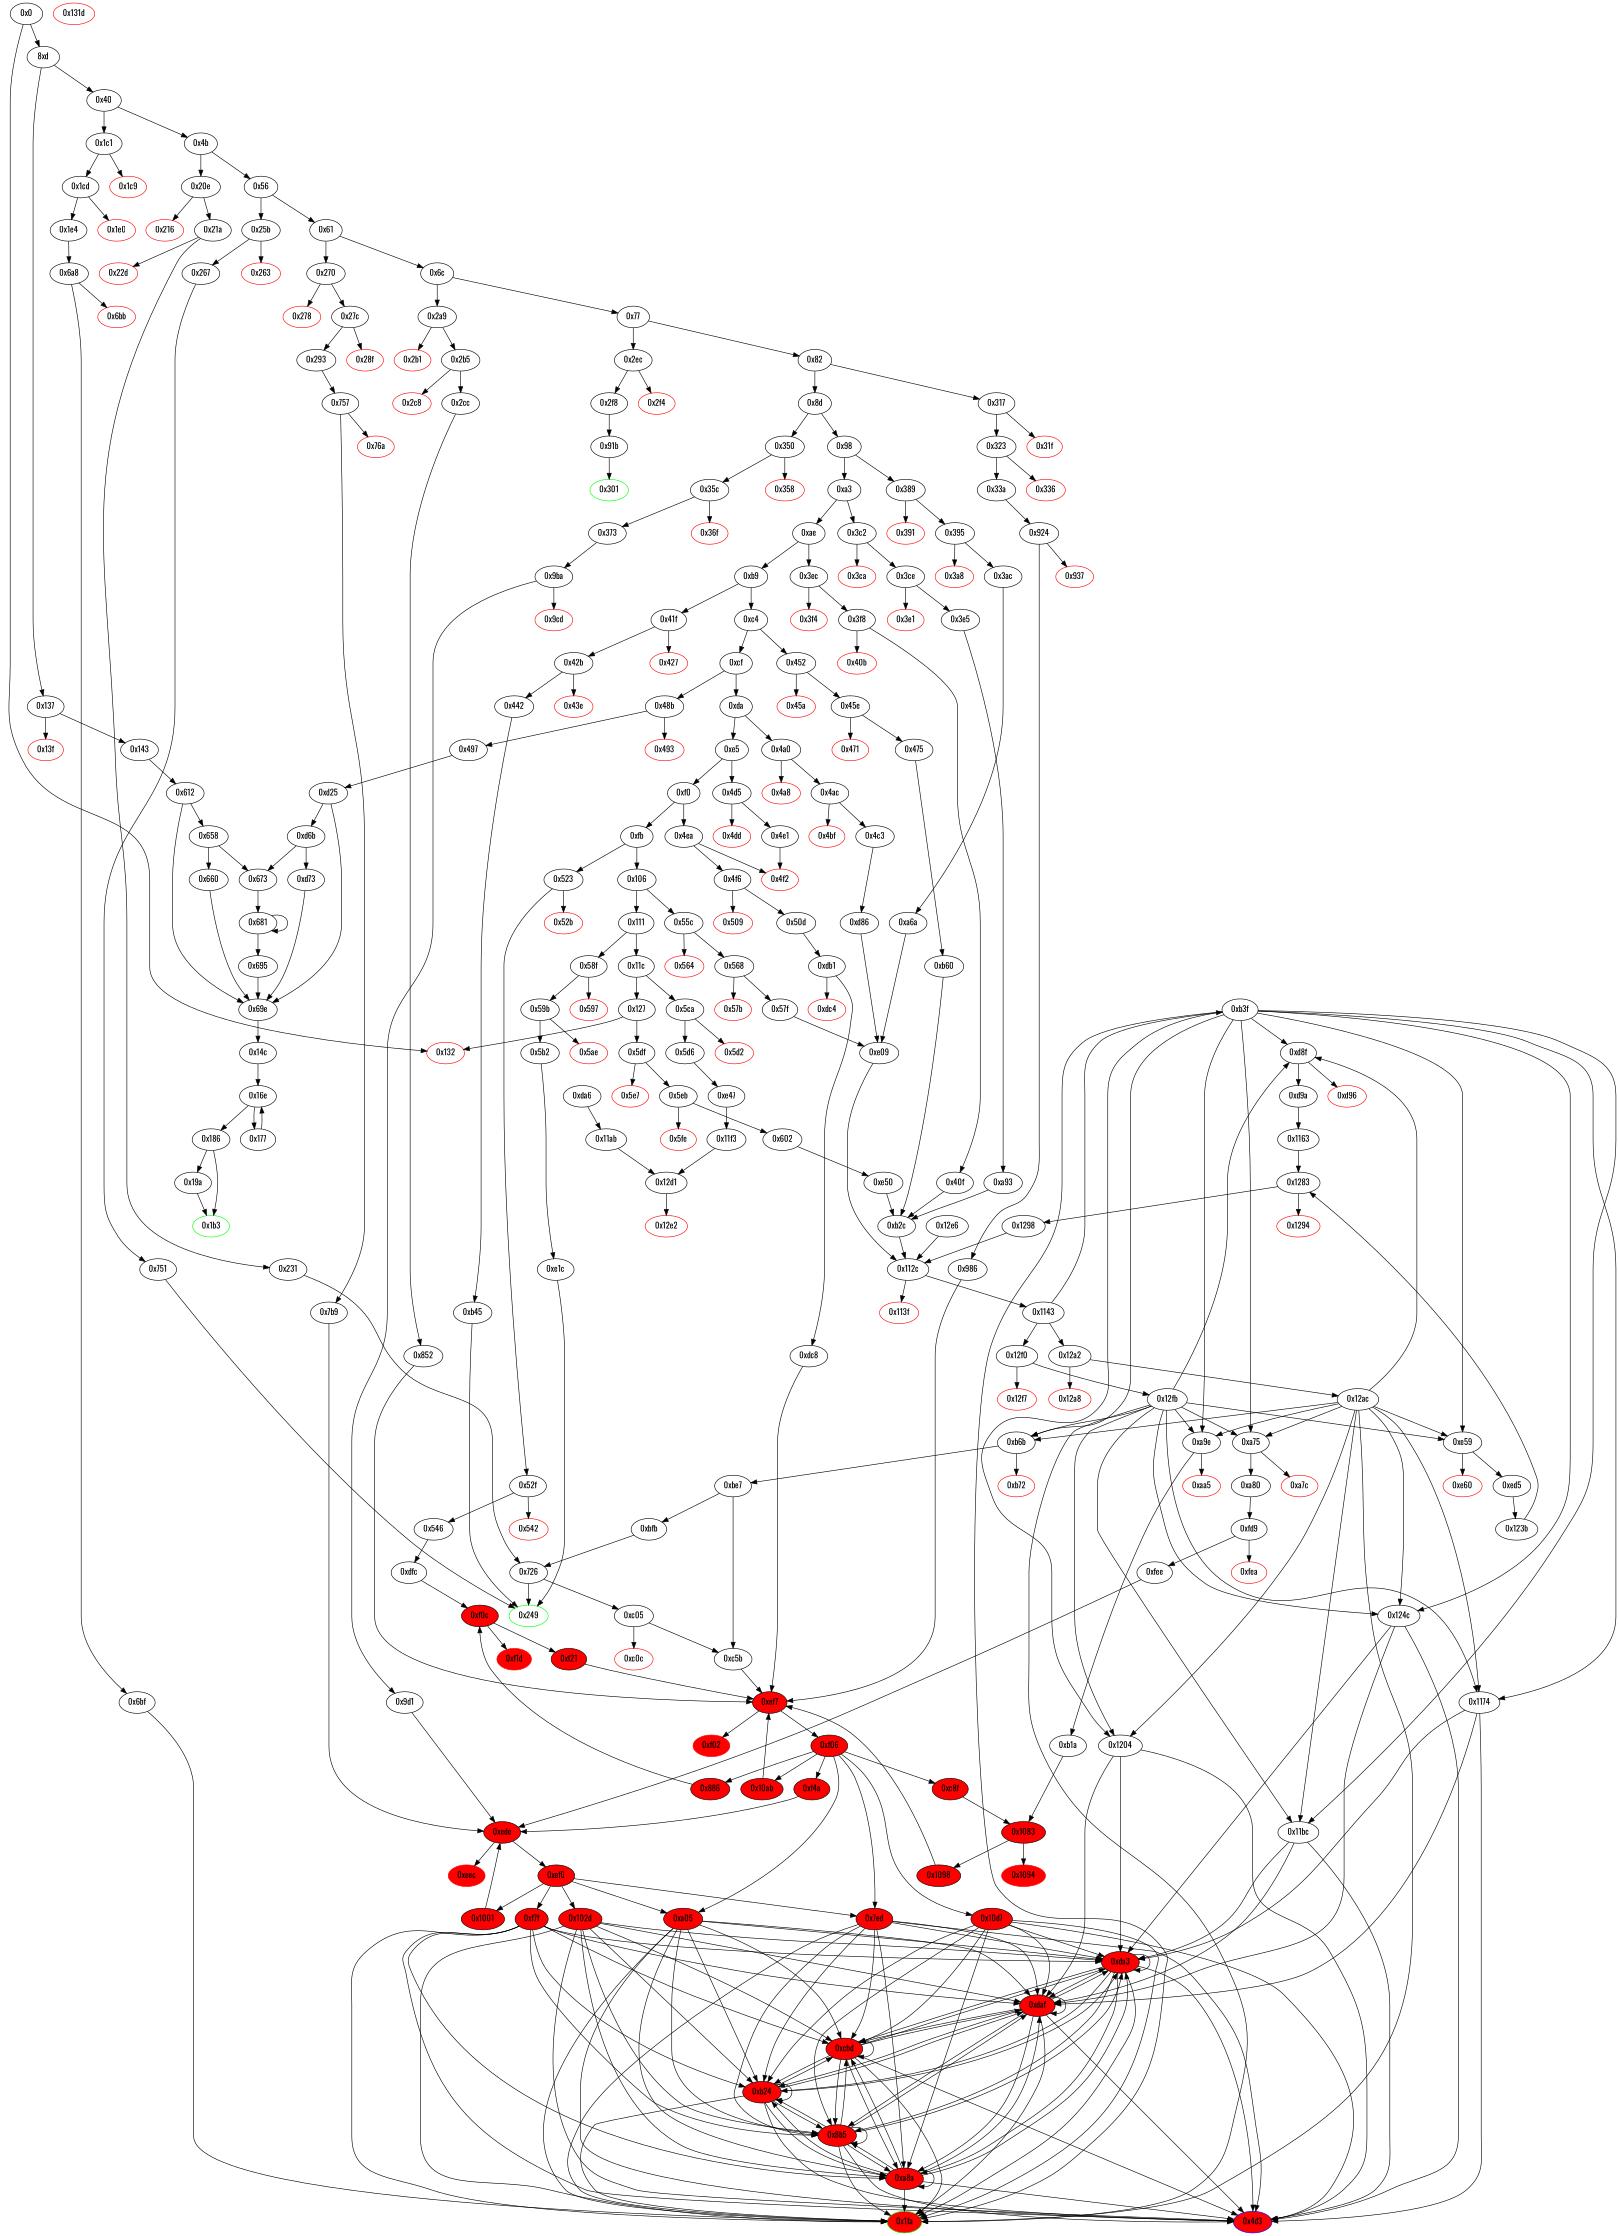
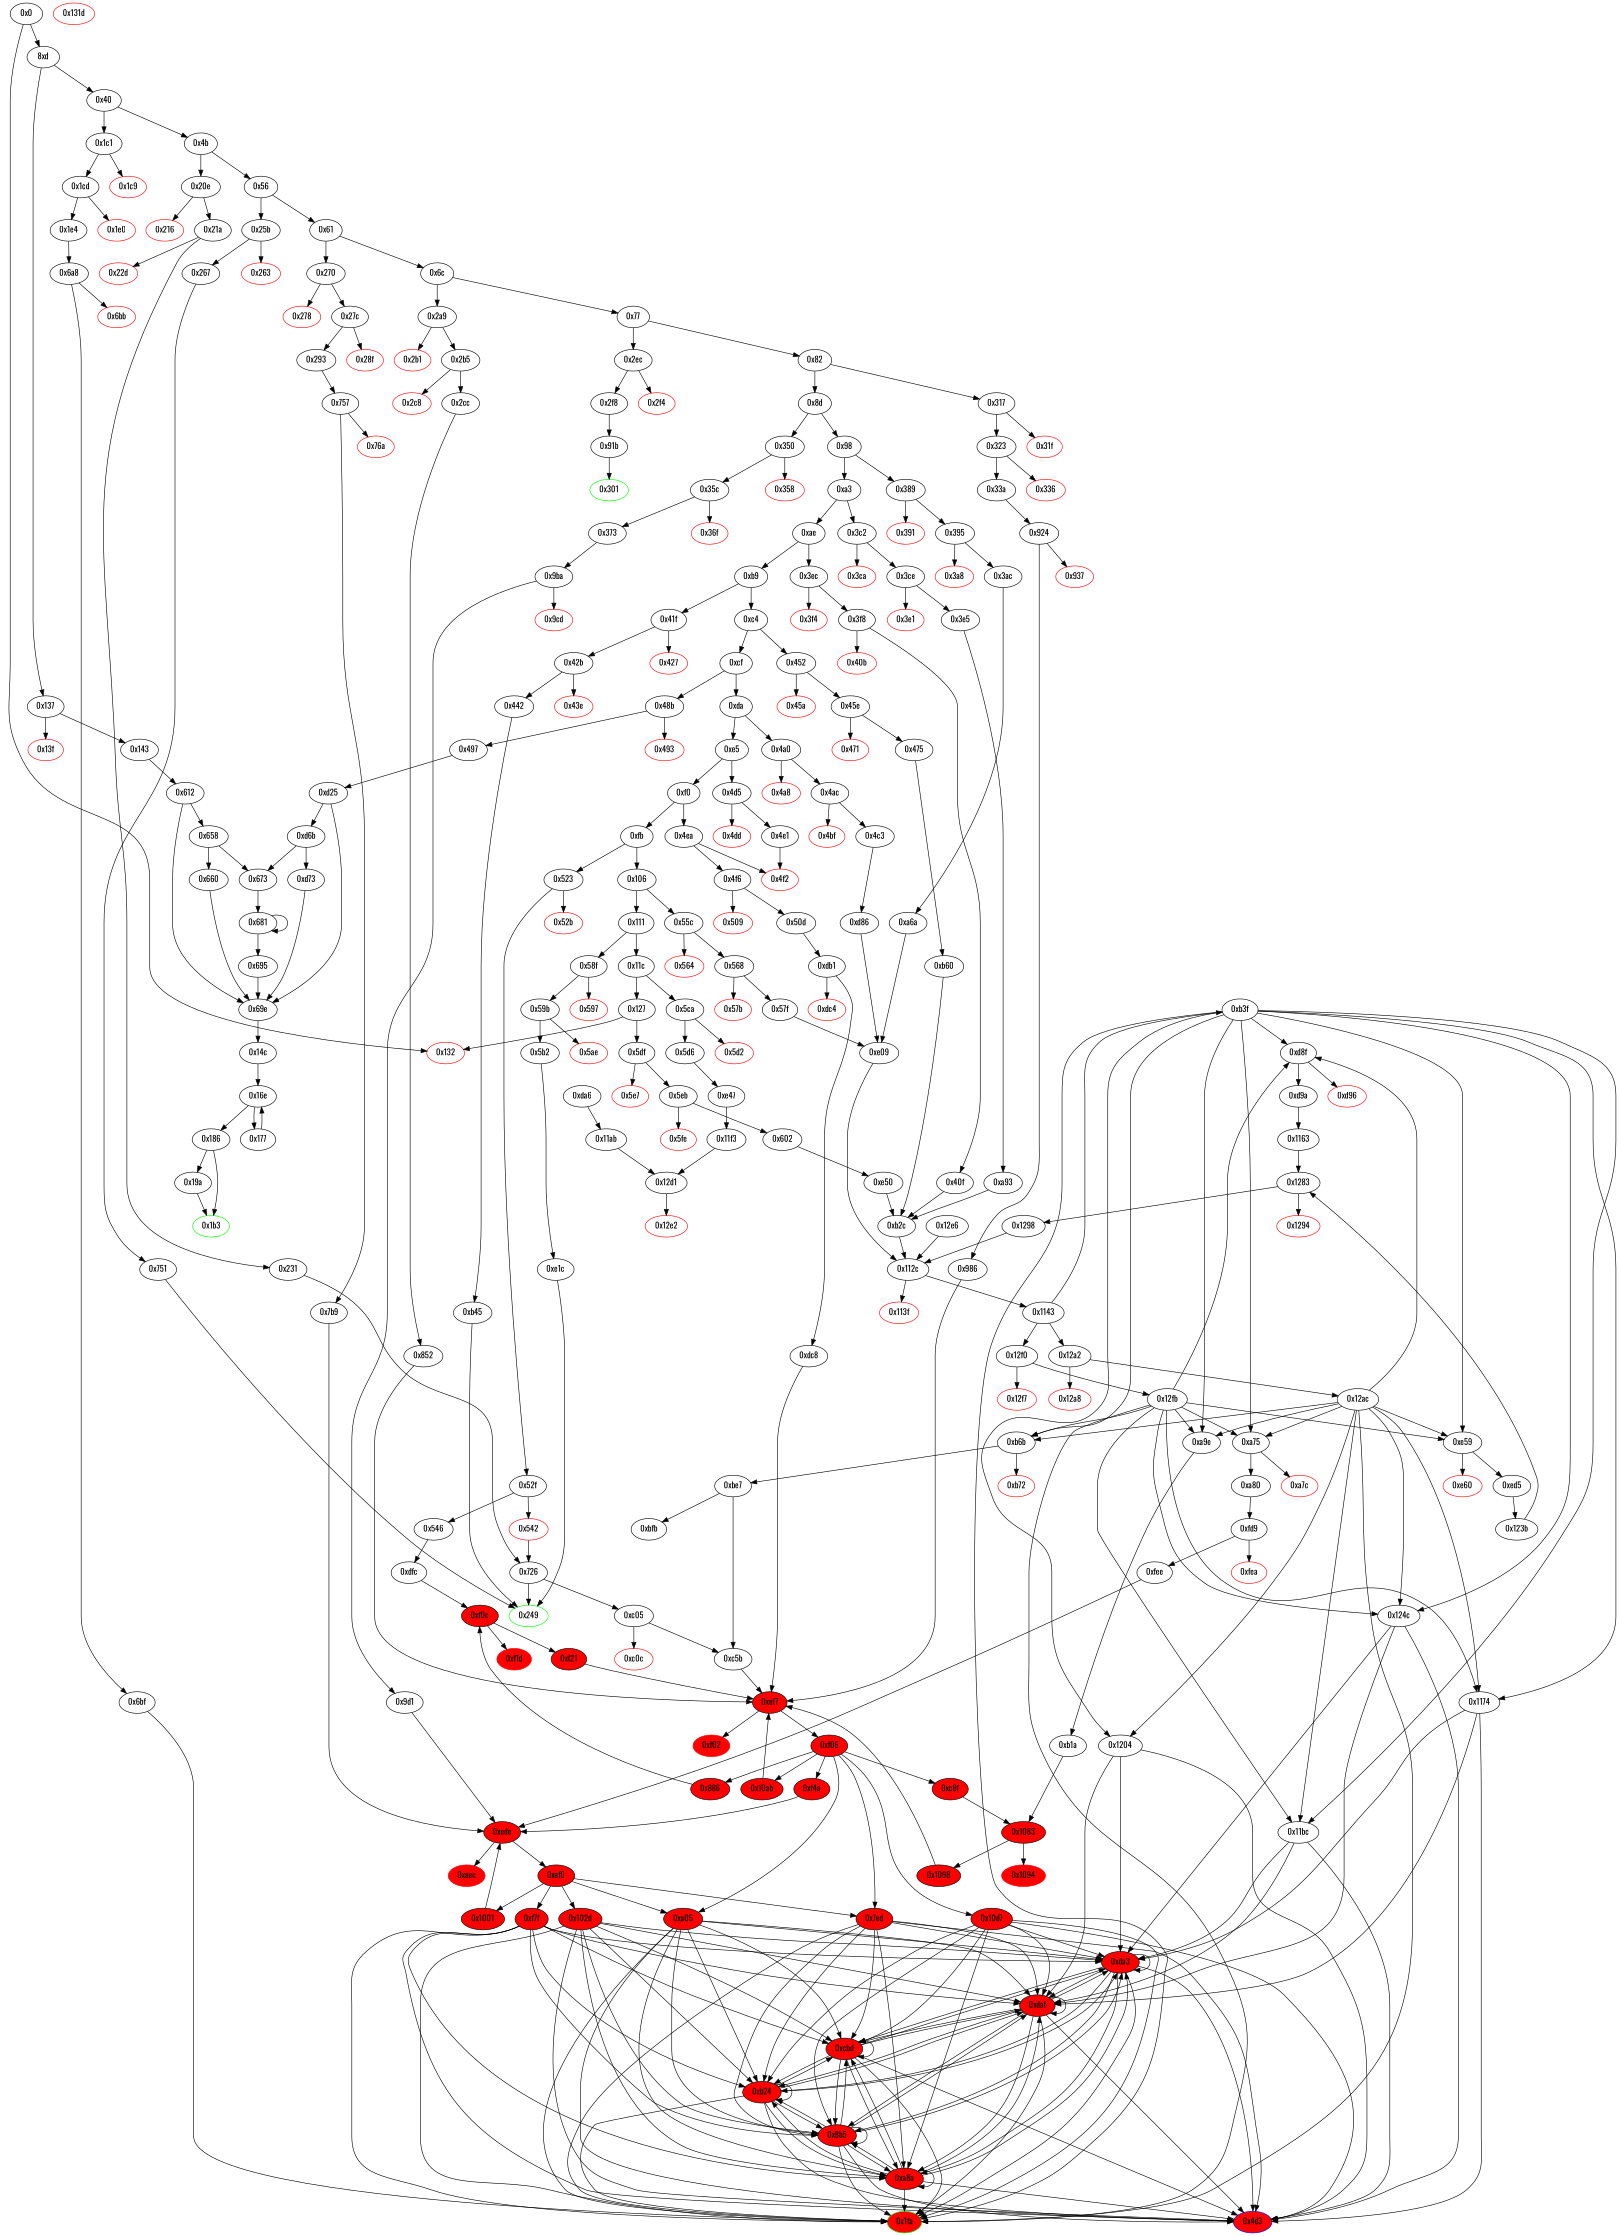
node "0xaa5": removed
edge "0x12fb" -> "0x1204": removed
edge "0xbfb" -> "0x726": now "0x542" -> "0x726"
